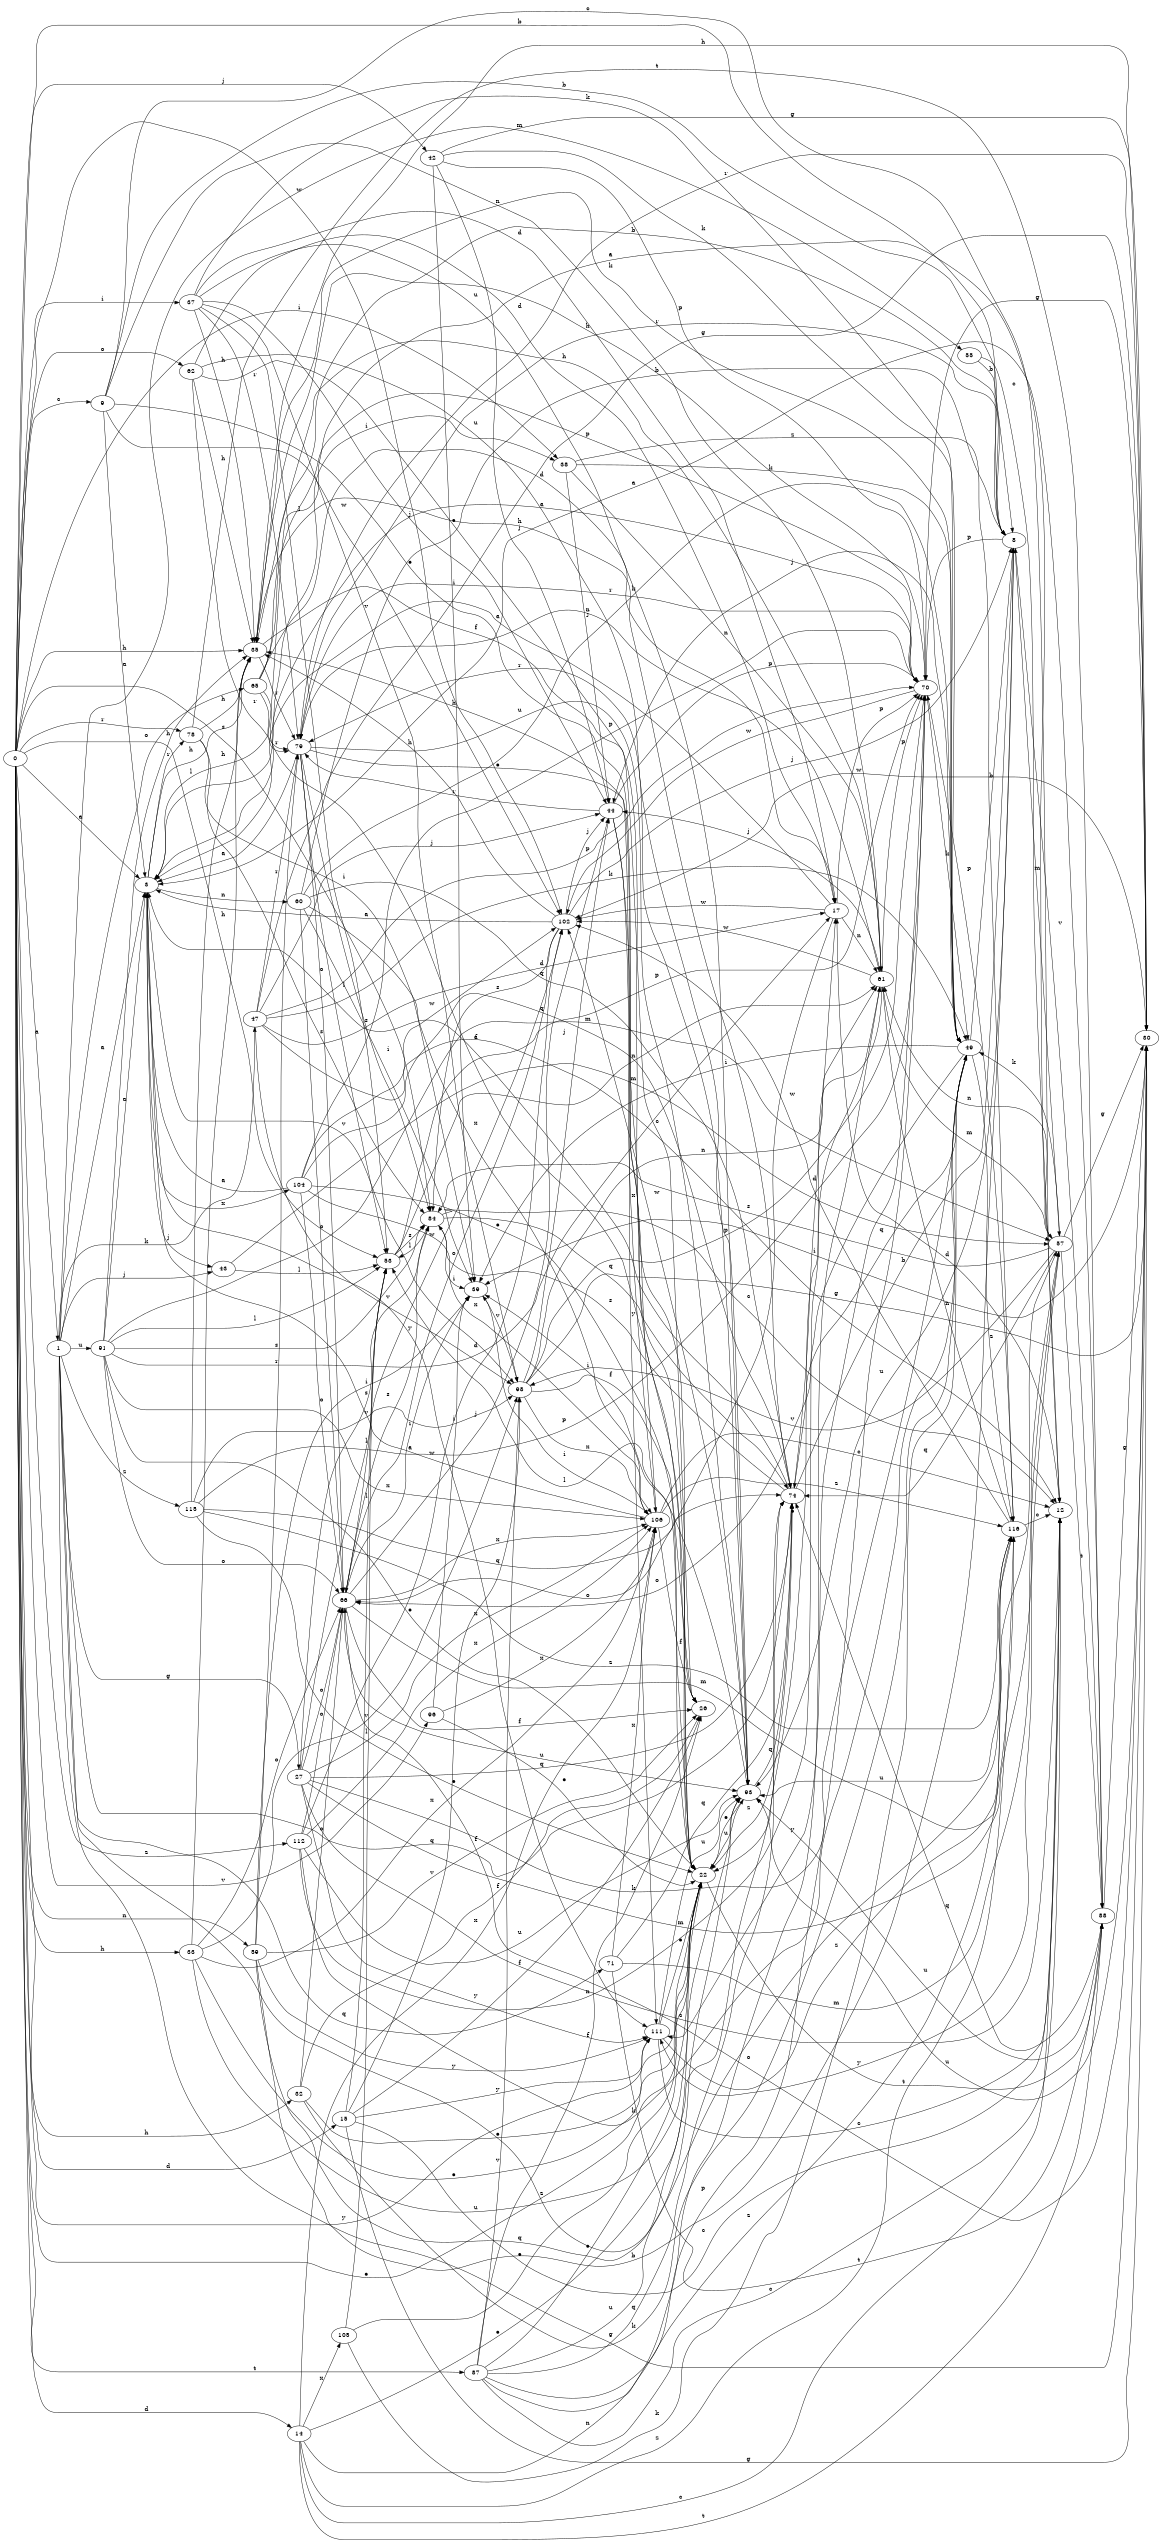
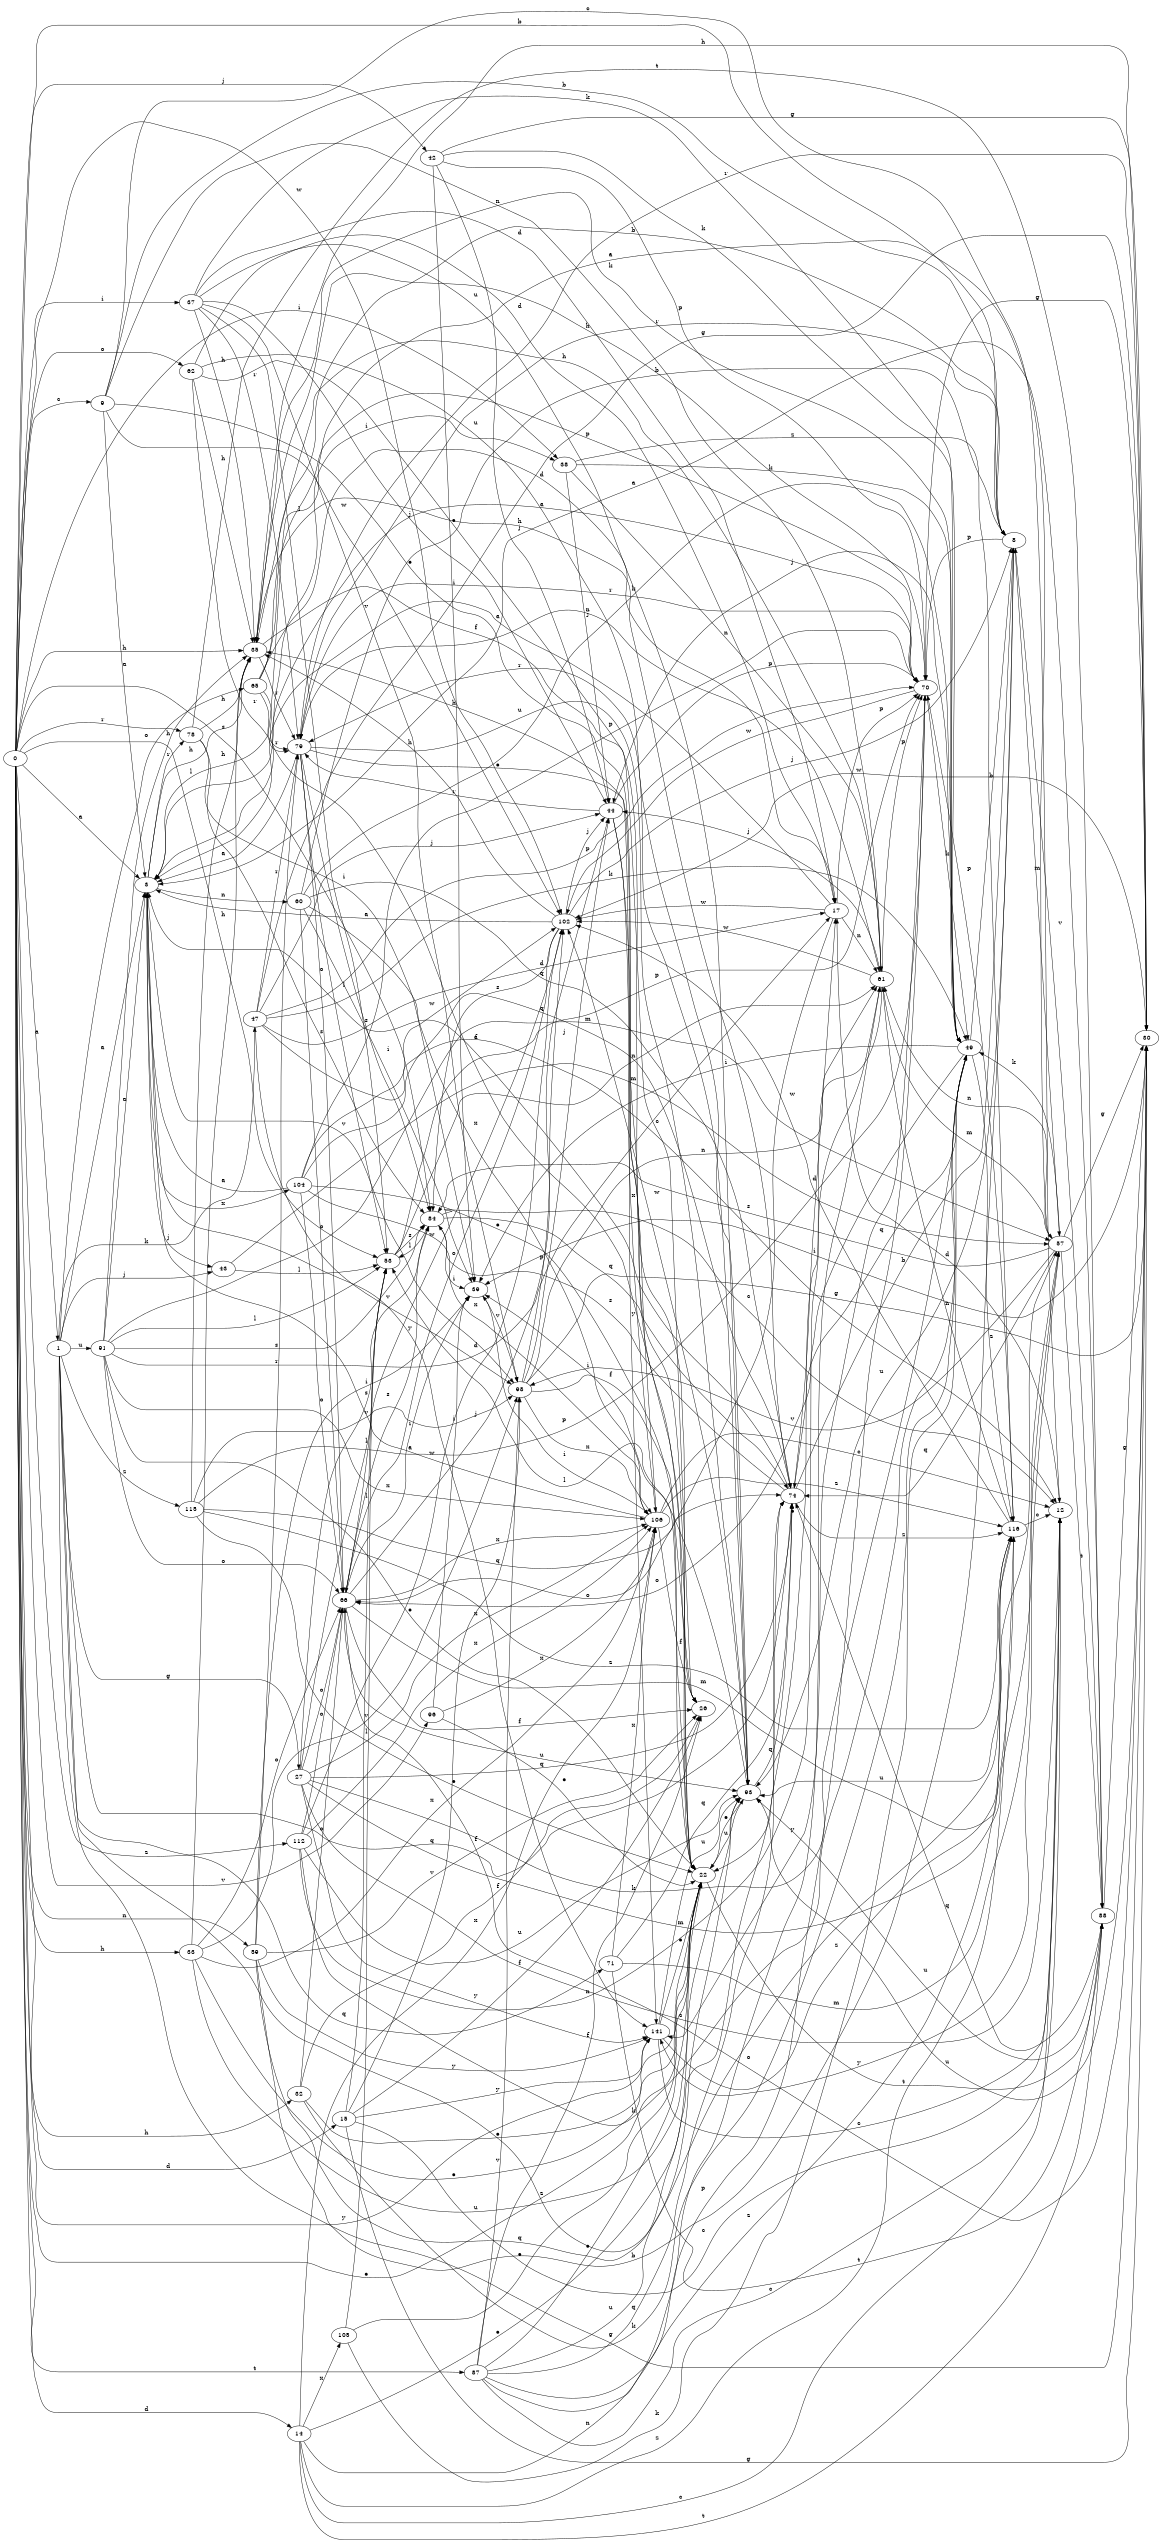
node "55": removed
edge "98" -> "70": now "98" -> "102"
edge "74" -> "22": now "74" -> "116"
node "111": label "111" -> "141"
